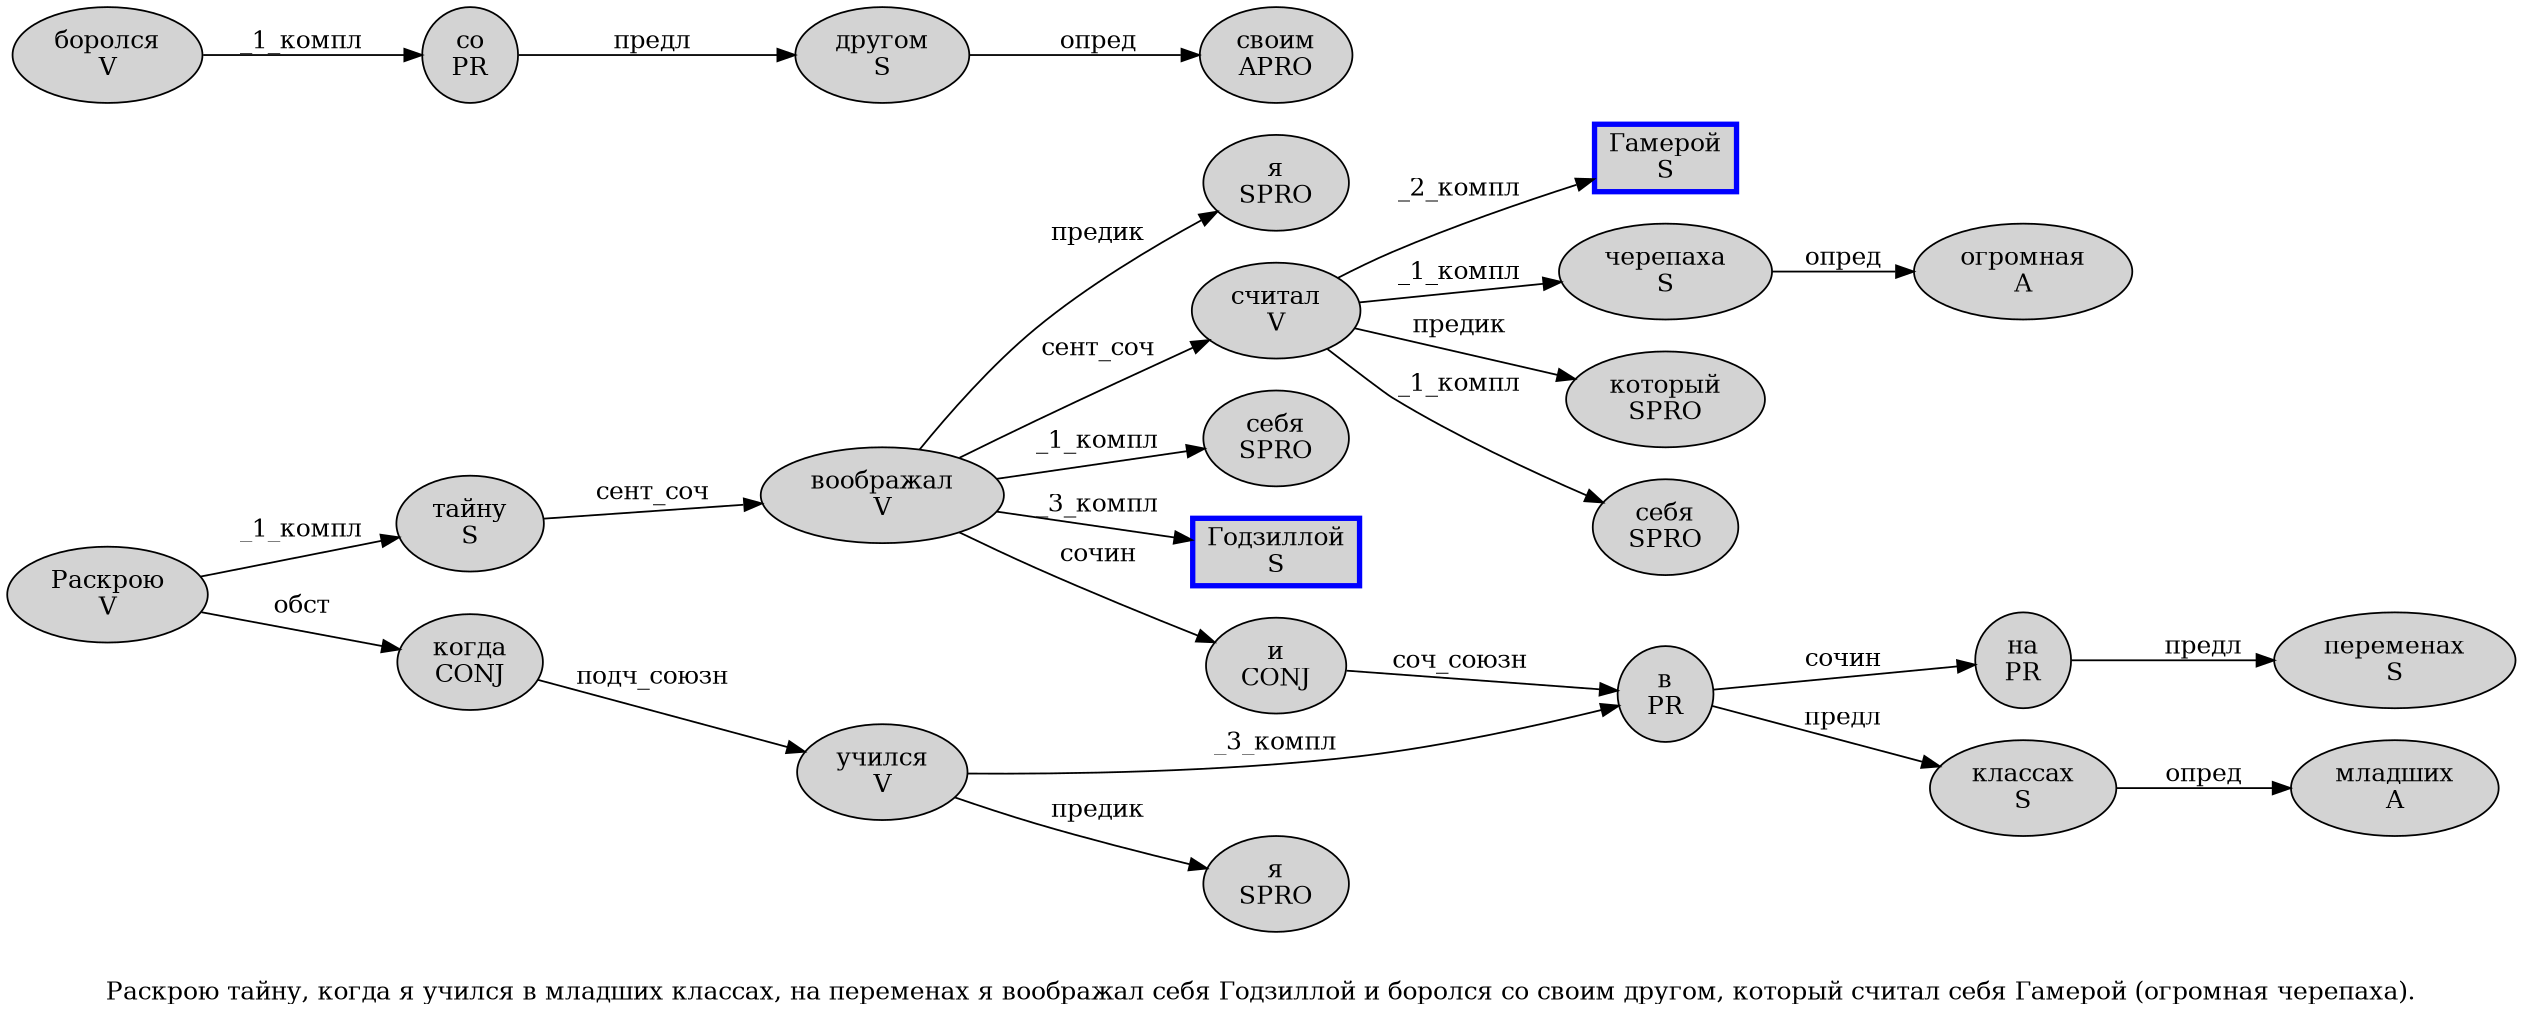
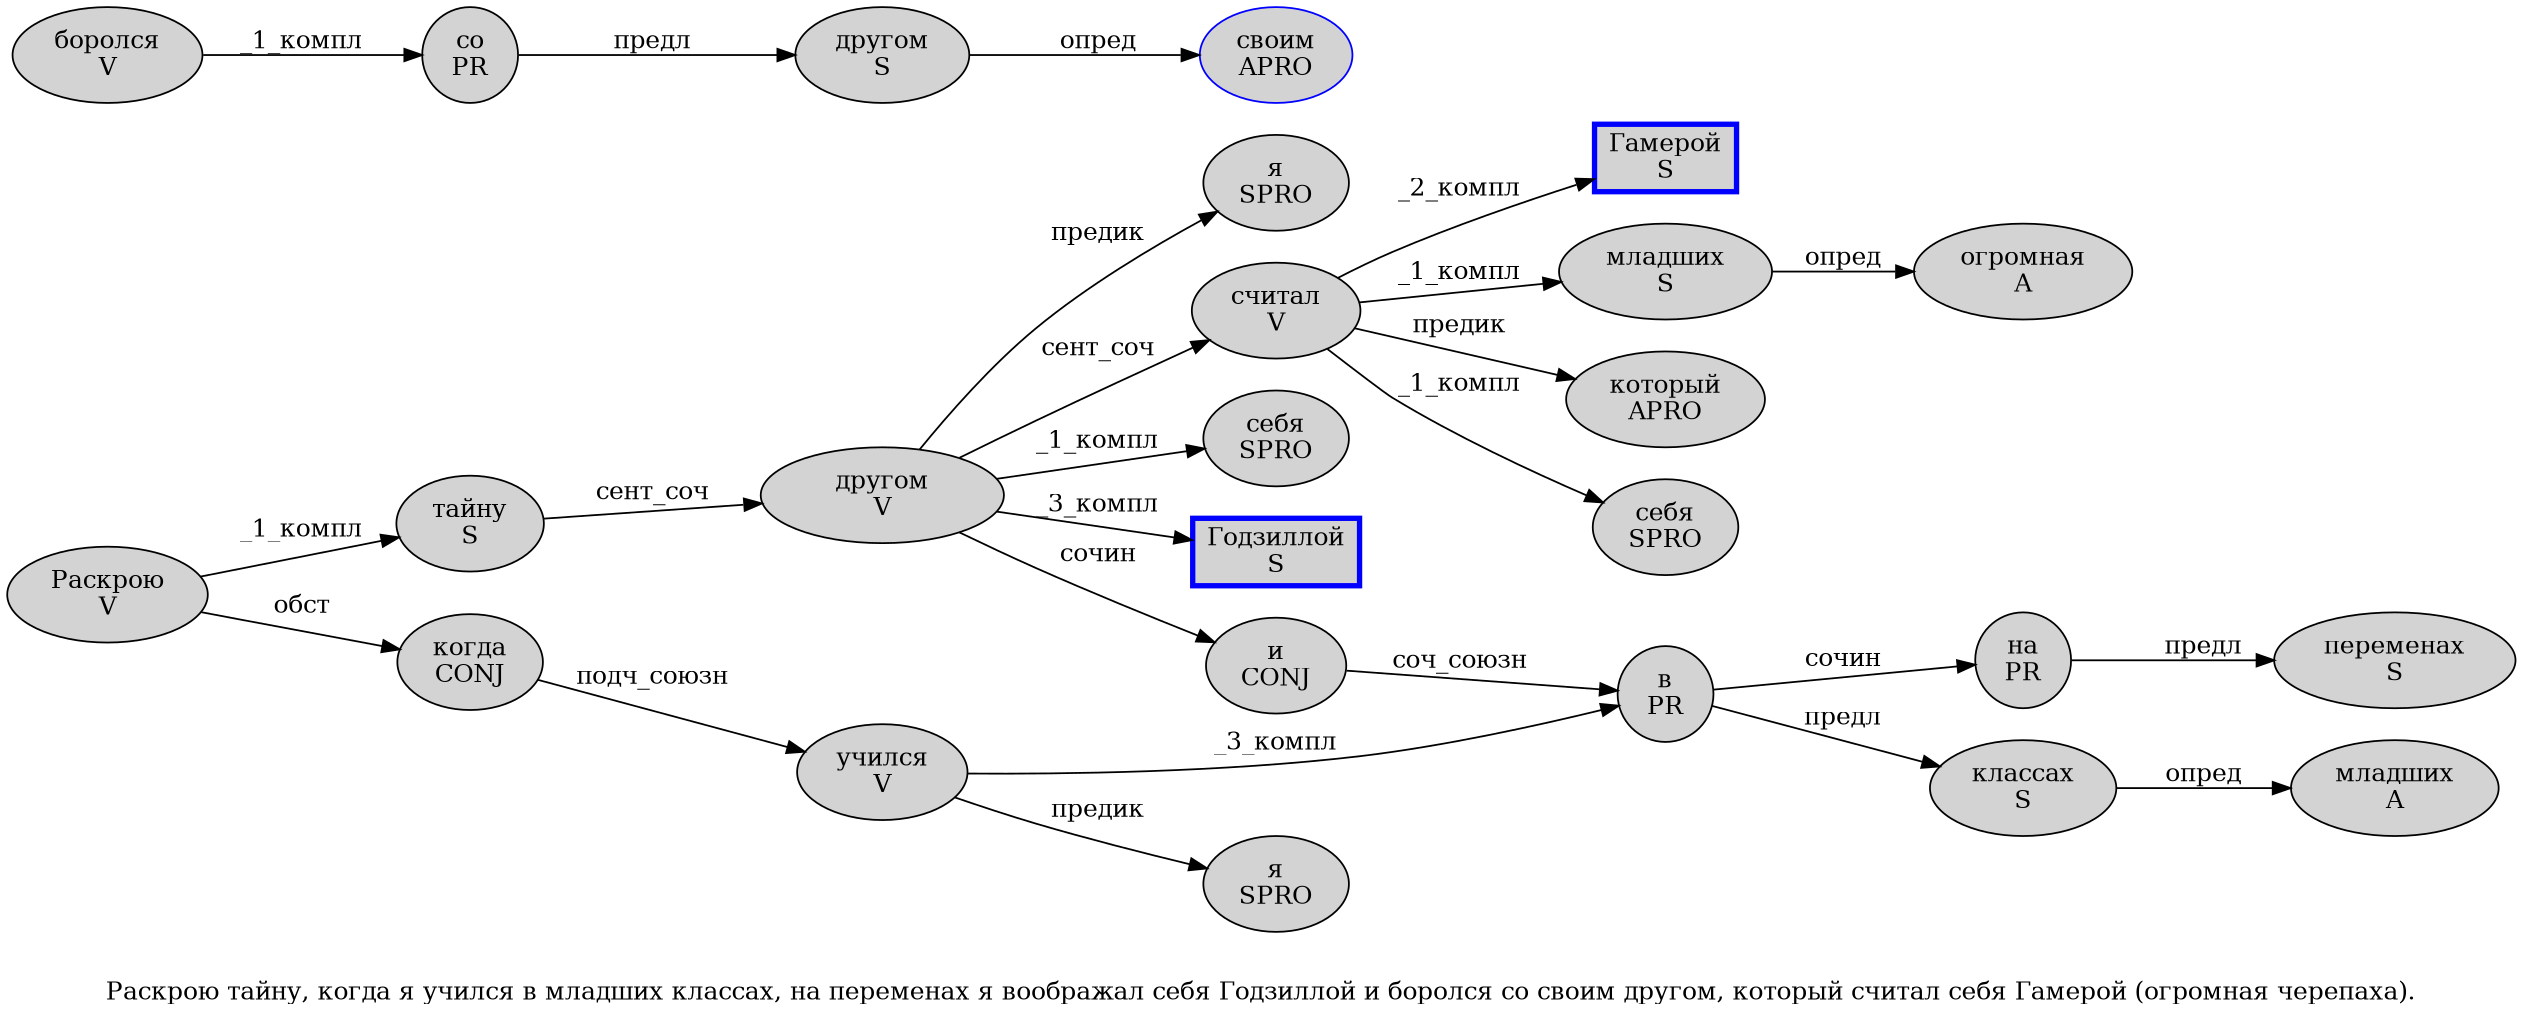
node "своим APRO": color black -> blue
node "черепаха S": label "черепаха S" -> "младших S"
node "который SPRO": label "который SPRO" -> "который APRO"
node "воображал V": label "воображал V" -> "другом V"
